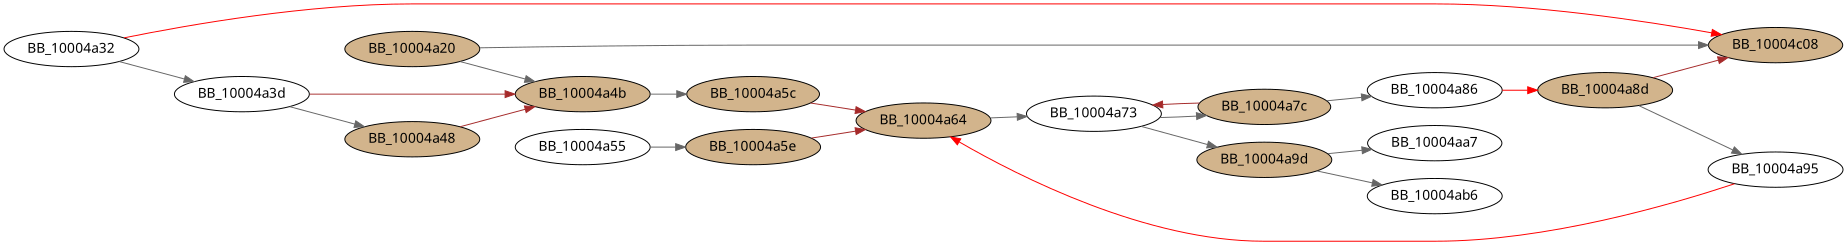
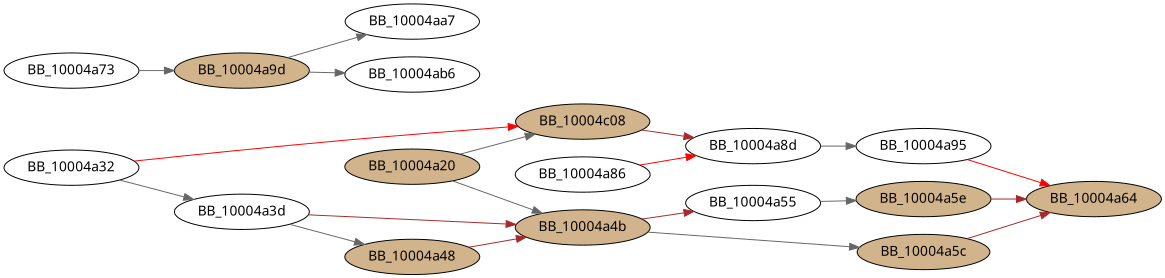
edge "BB_10004a8d" -> "BB_10004c08": reversed
node "BB_10004a8d": fillcolor tan -> white
node "BB_10004a7c": removed
edge "BB_10004a64" -> "BB_10004a73": removed
edge "BB_10004a4b" -> "BB_10004a55": added
